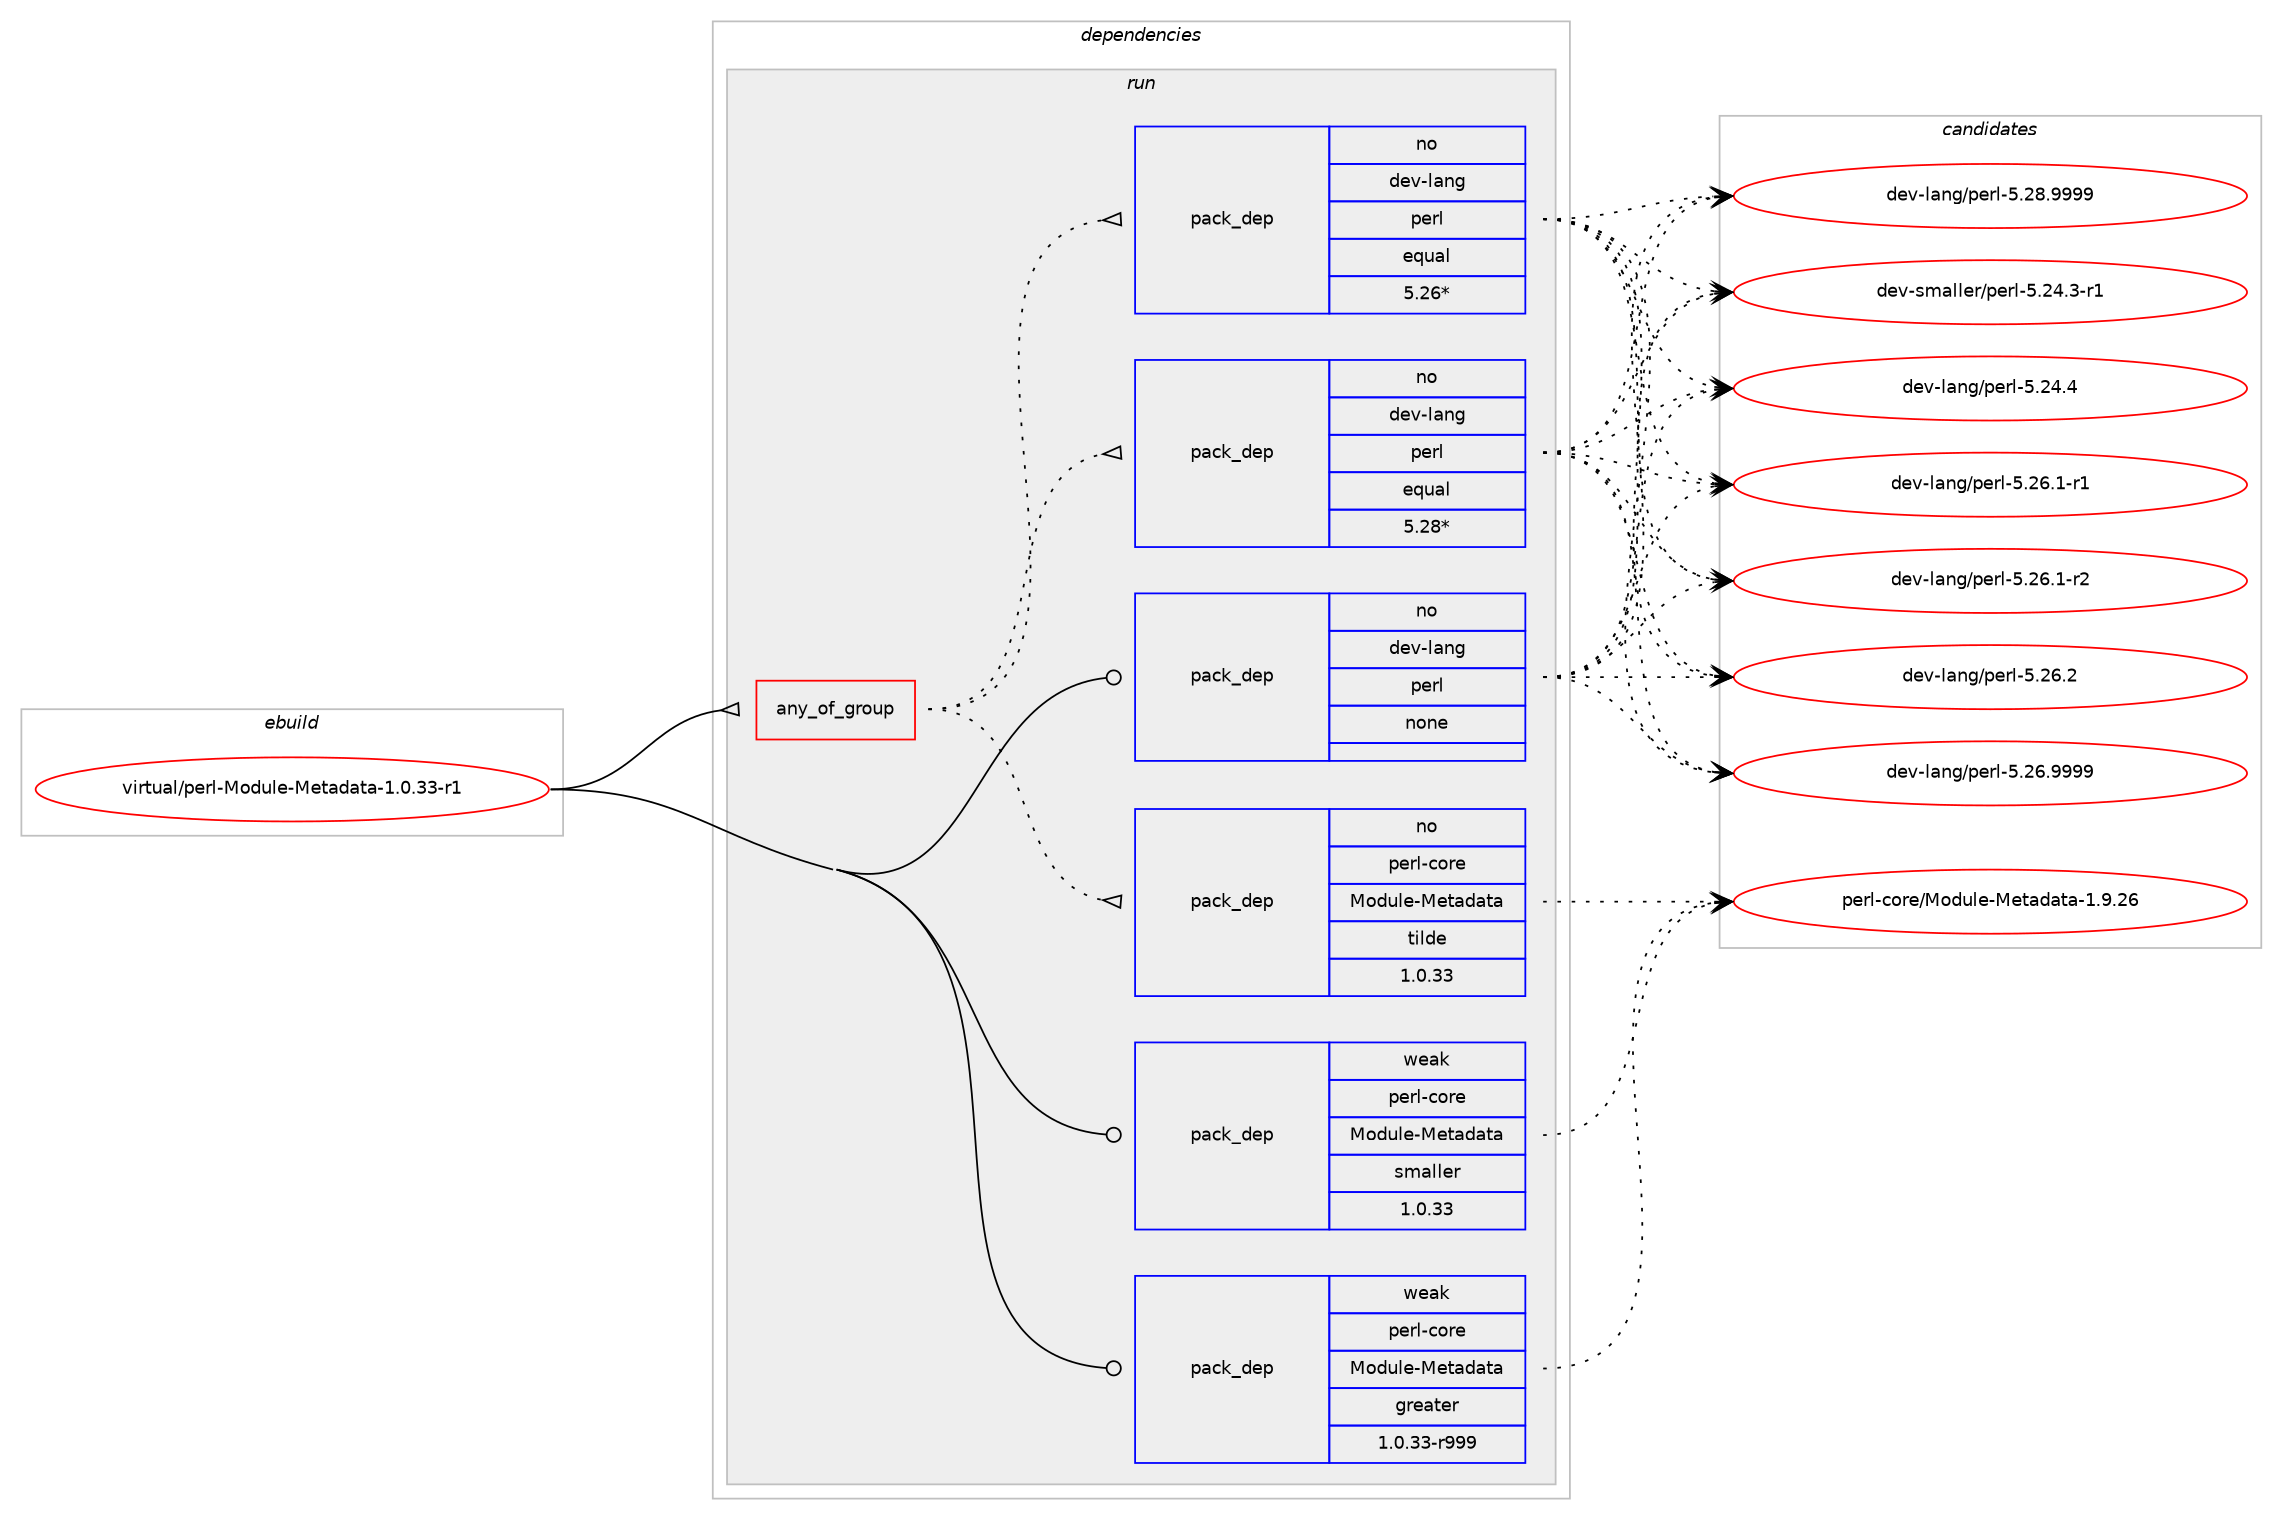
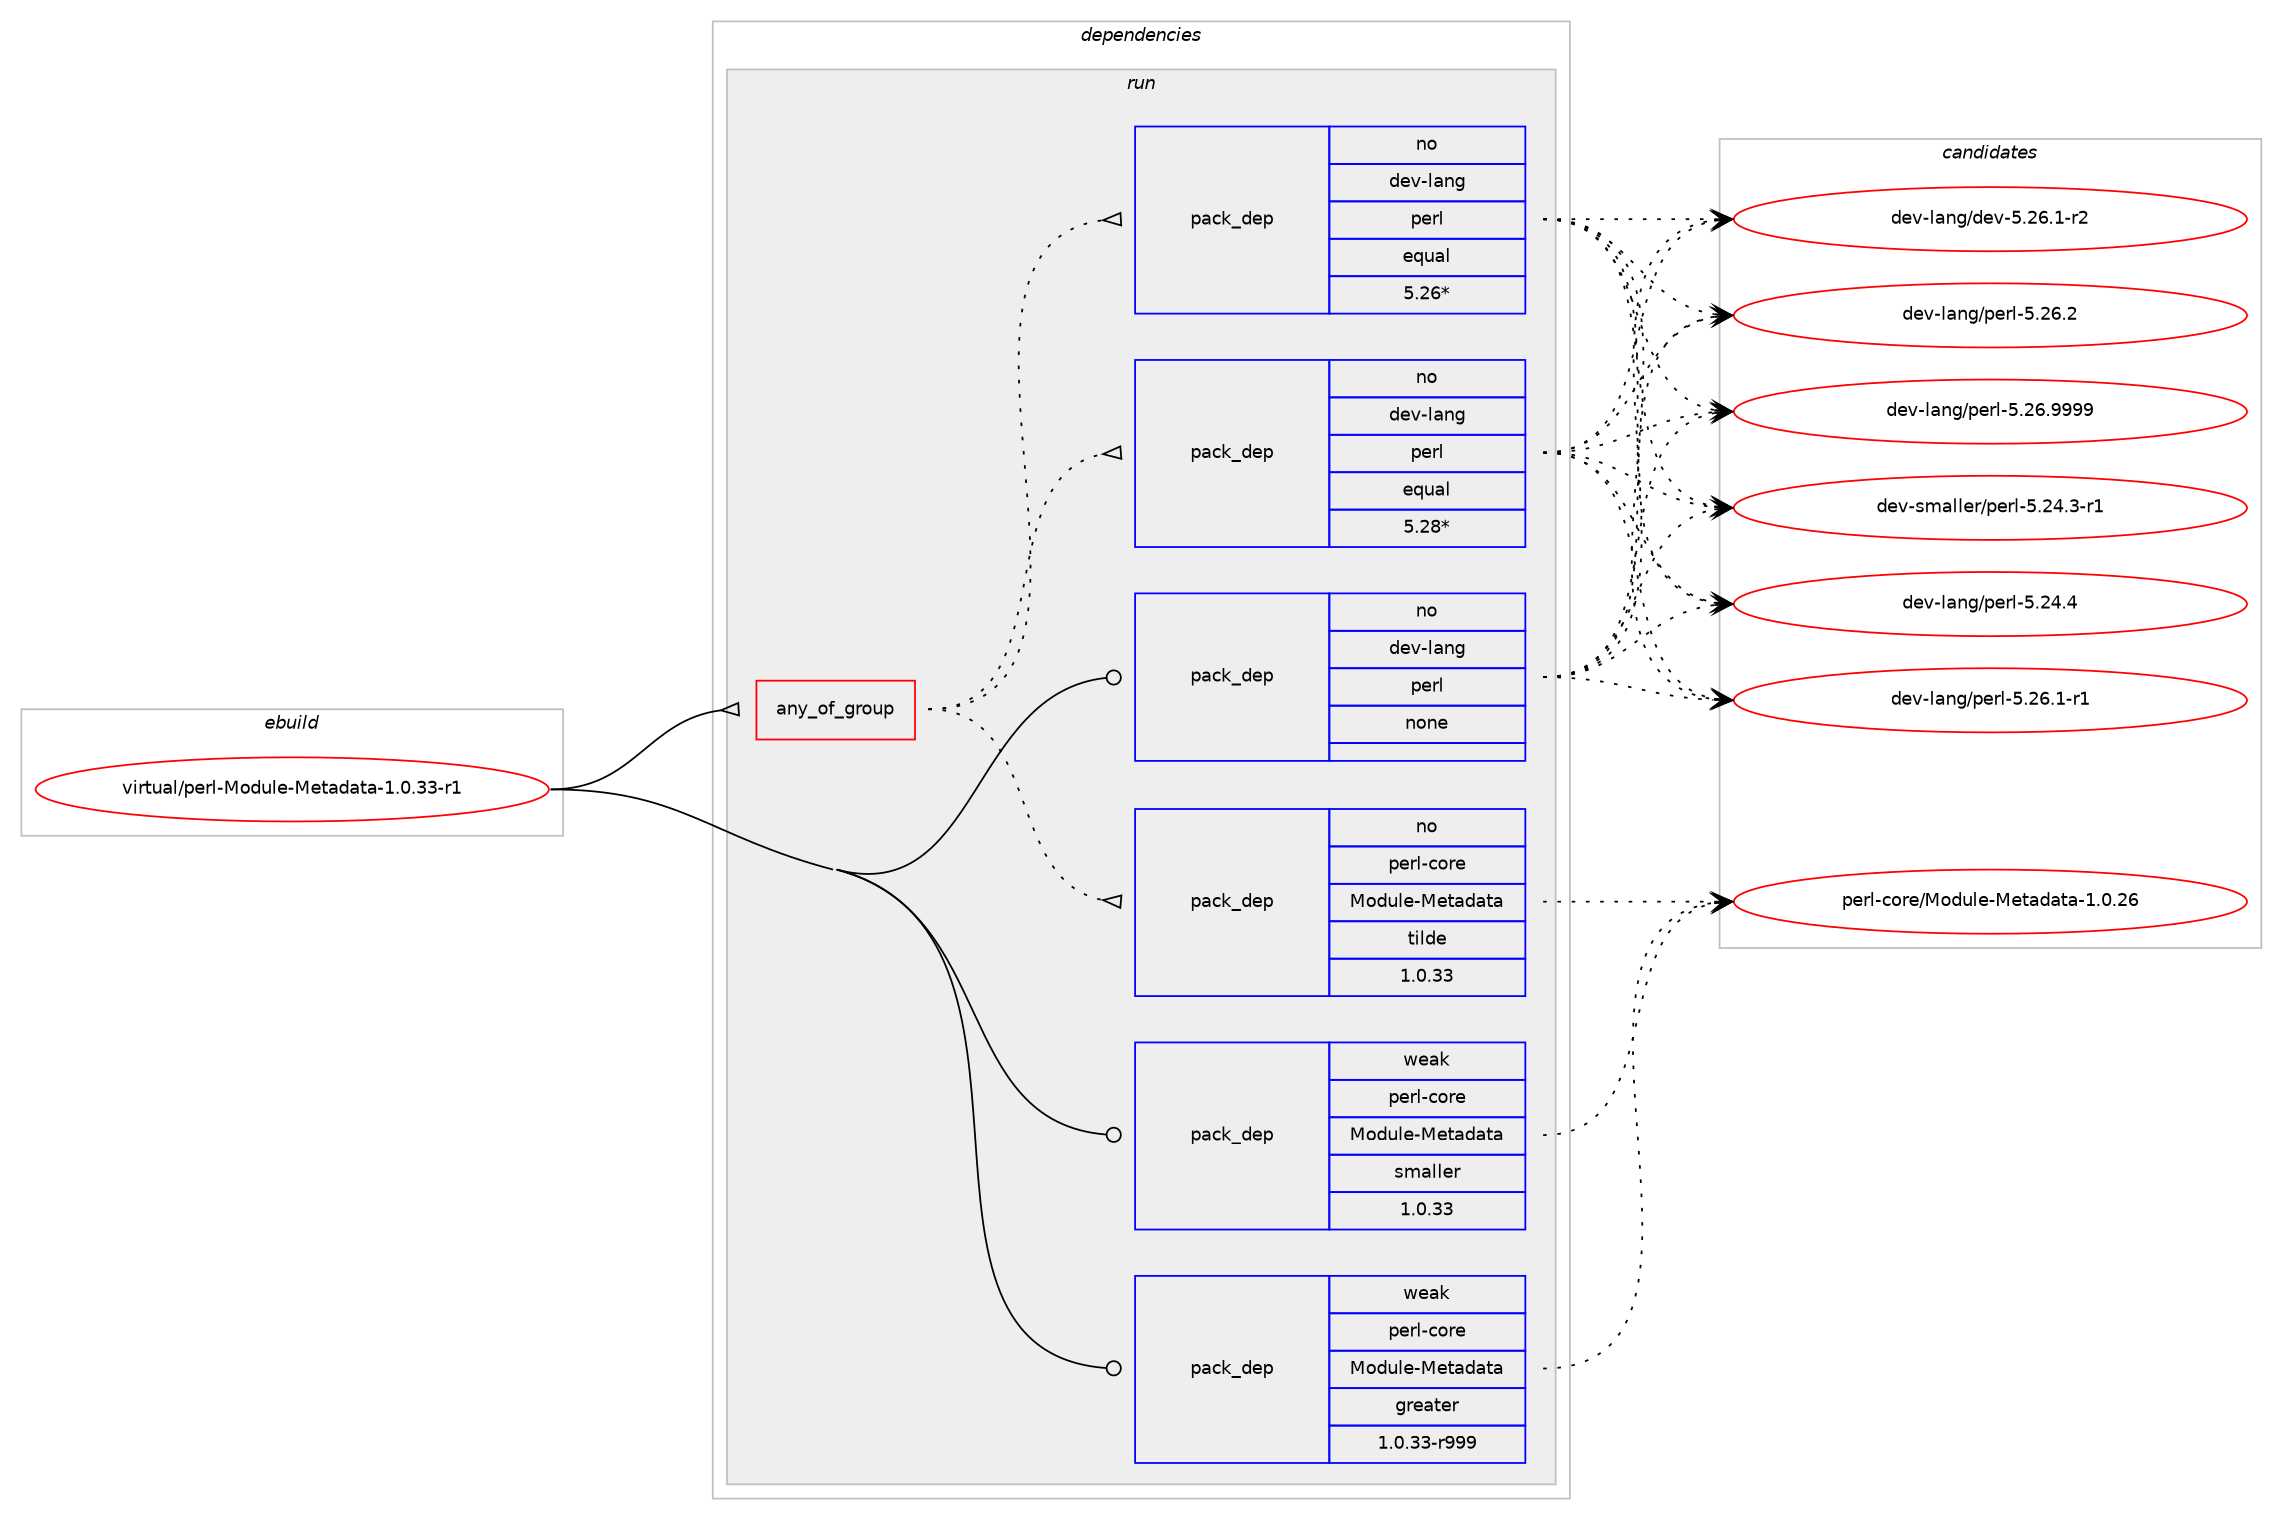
node "dev-lang/perl-5.28.9999": removed
node "dev-lang/perl-5.26.1-r2": label "dev-lang/perl-5.26.1-r2" -> "dev-lang/dev-5.26.1-r2"
node "perl-core/Module-Metadata-1.9.26": label "perl-core/Module-Metadata-1.9.26" -> "perl-core/Module-Metadata-1.0.26"
